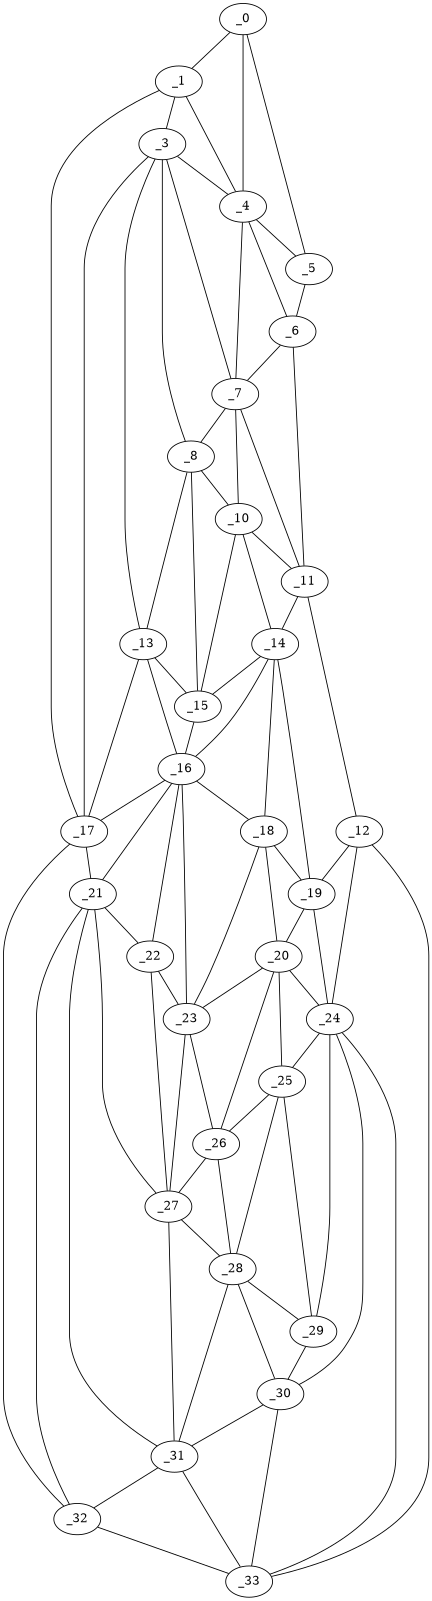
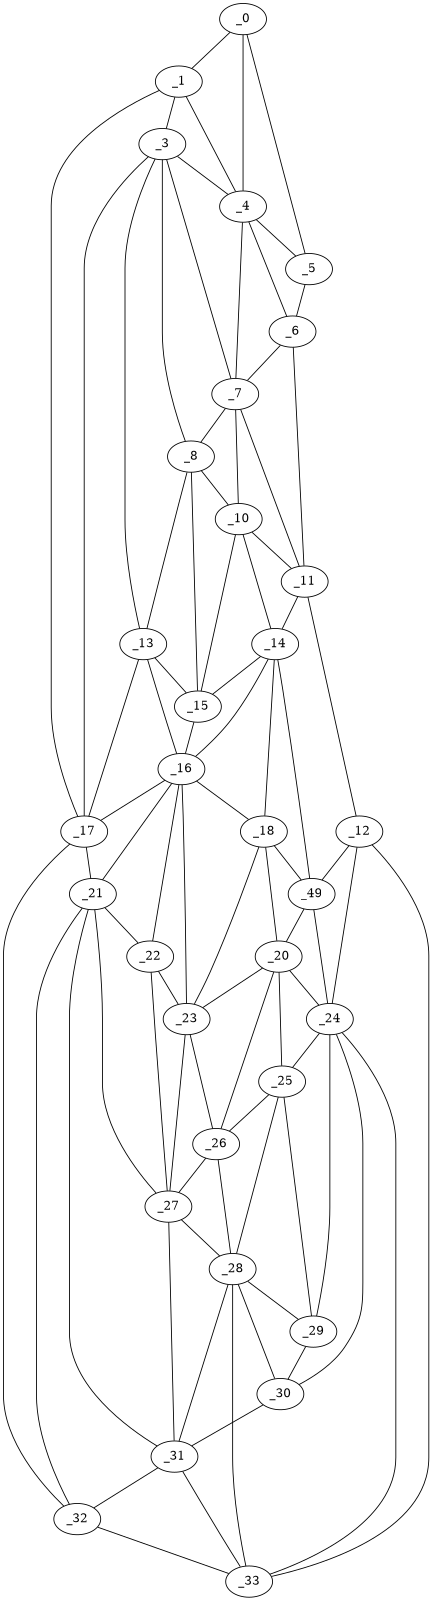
node "_19": label "_19" -> "_49"
edge "_30" -- "_33": now "_28" -- "_33"
